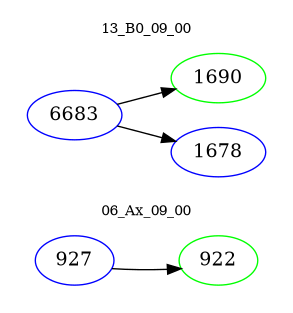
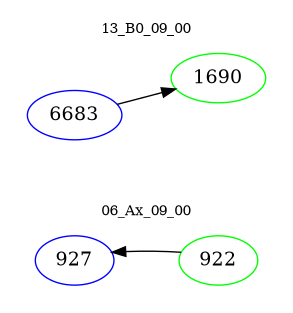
node "1678": removed
edge "927" -> "922": reversed
